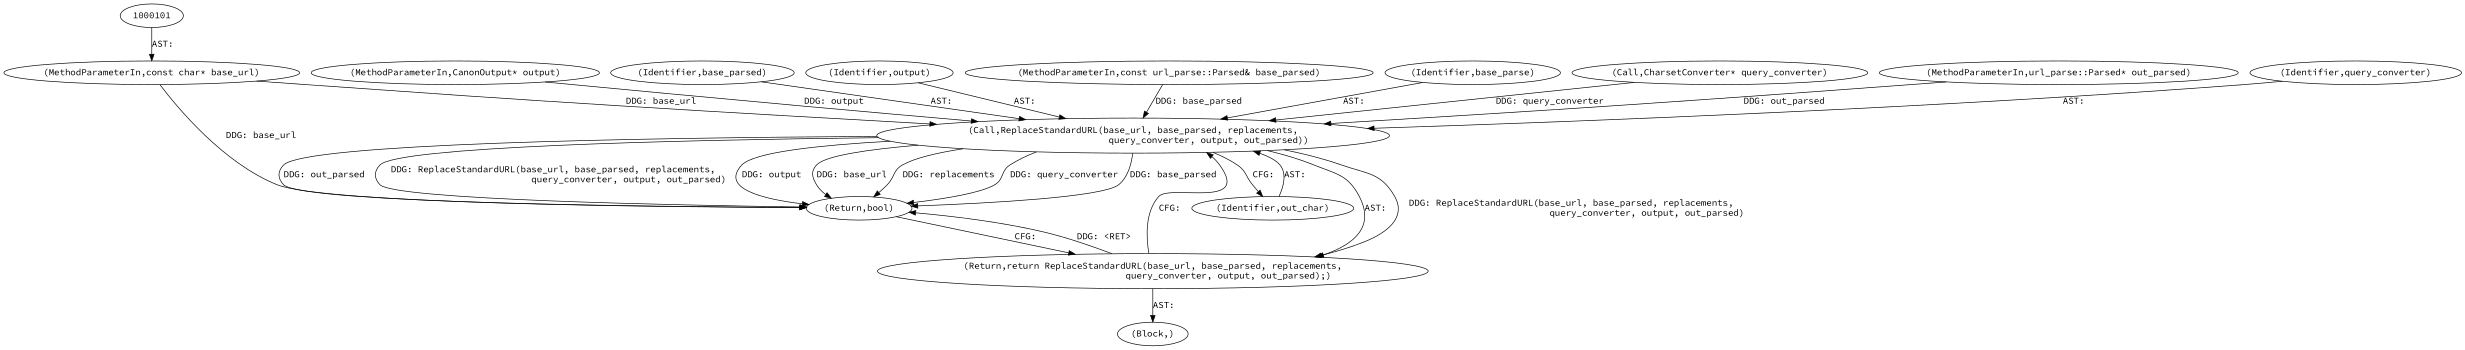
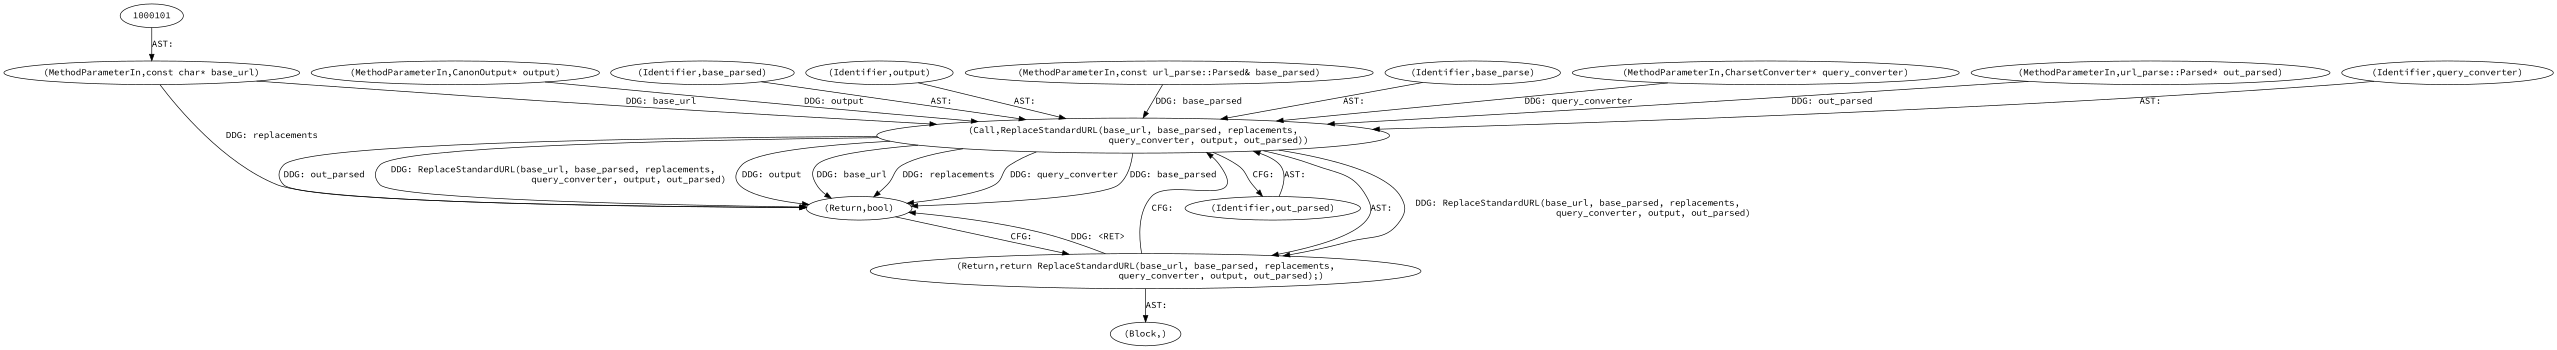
node "(Call,CharsetConverter* query_converter)": label "(Call,CharsetConverter* query_converter)" -> "(MethodParameterIn,CharsetConverter* query_converter)"
edge "(MethodParameterIn,const char* base_url)" -> "(Return,bool)": label "DDG: base_url" -> "DDG: replacements"
node "(Identifier,out_char)": label "(Identifier,out_char)" -> "(Identifier,out_parsed)"
